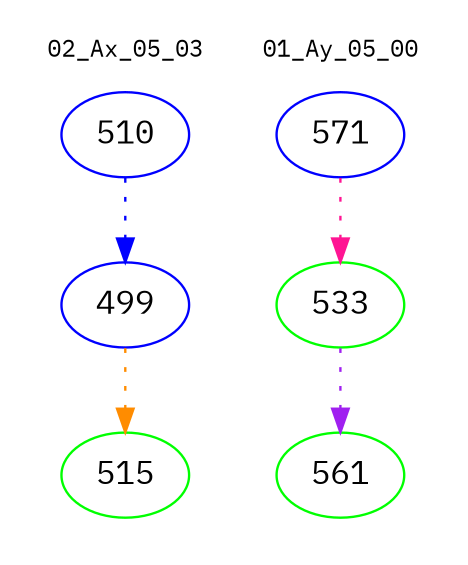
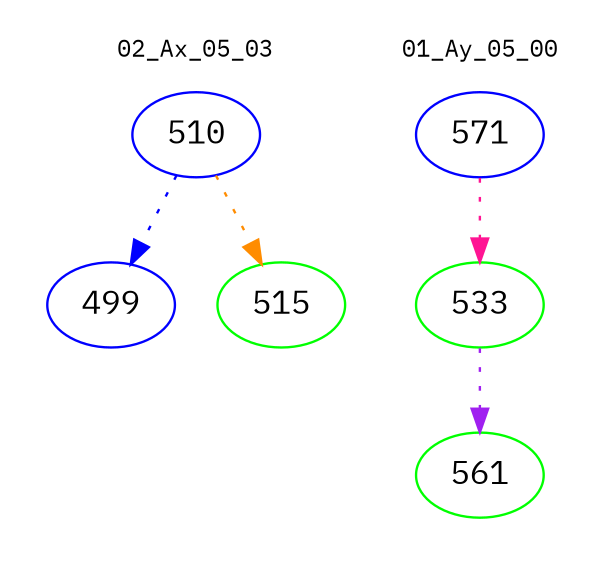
edge "499" -> "515": now "510" -> "515"
